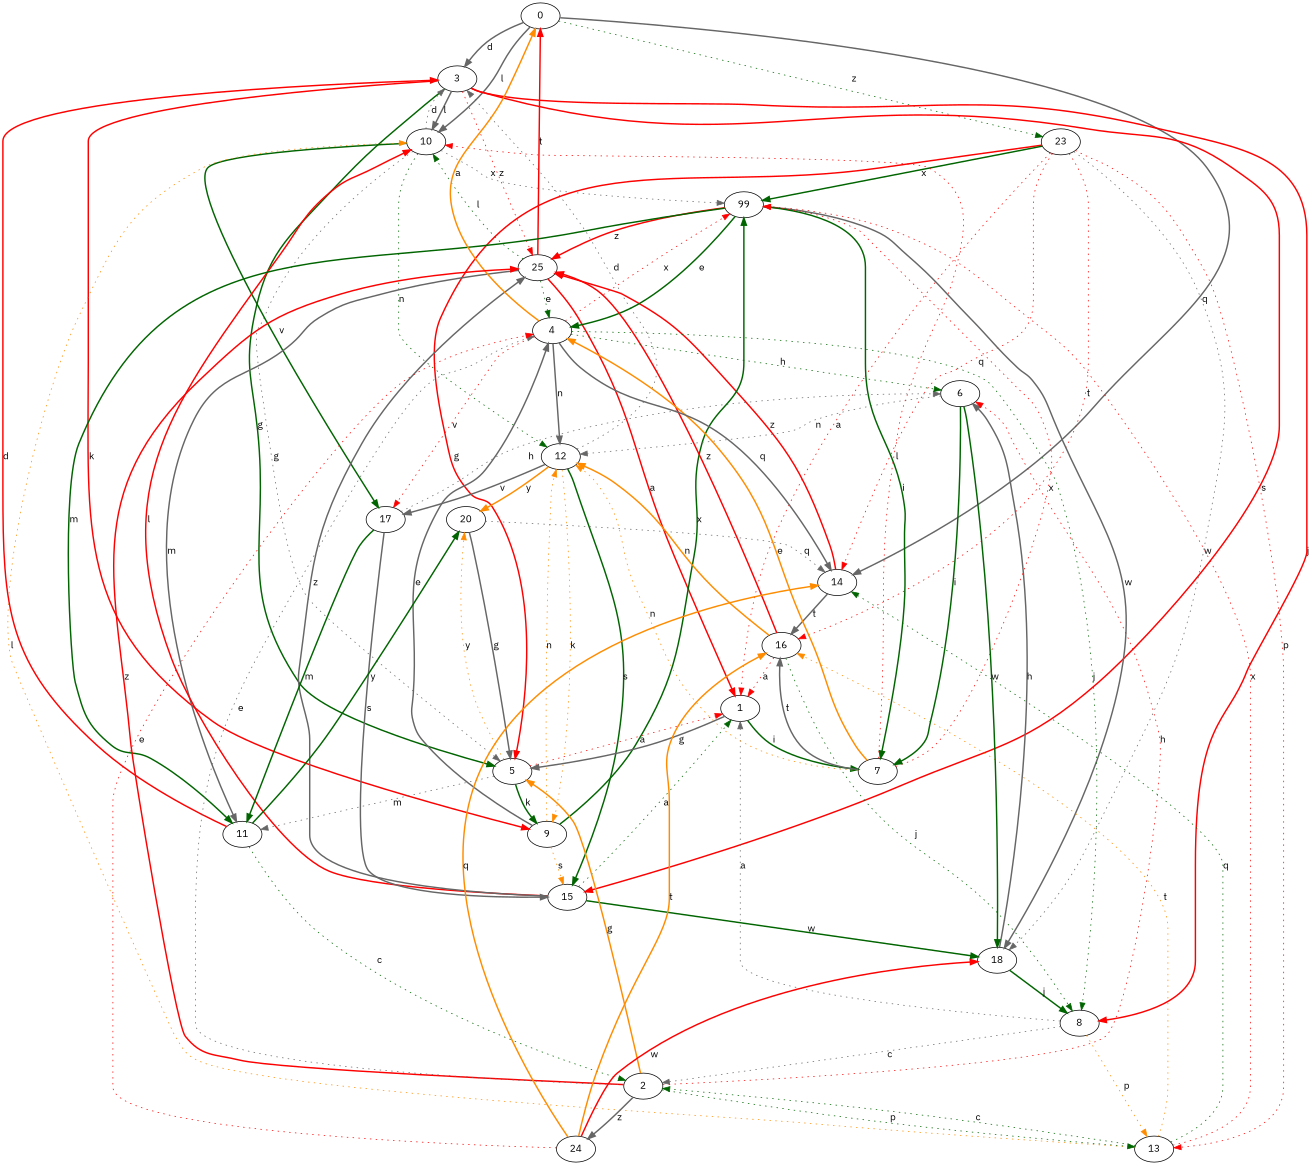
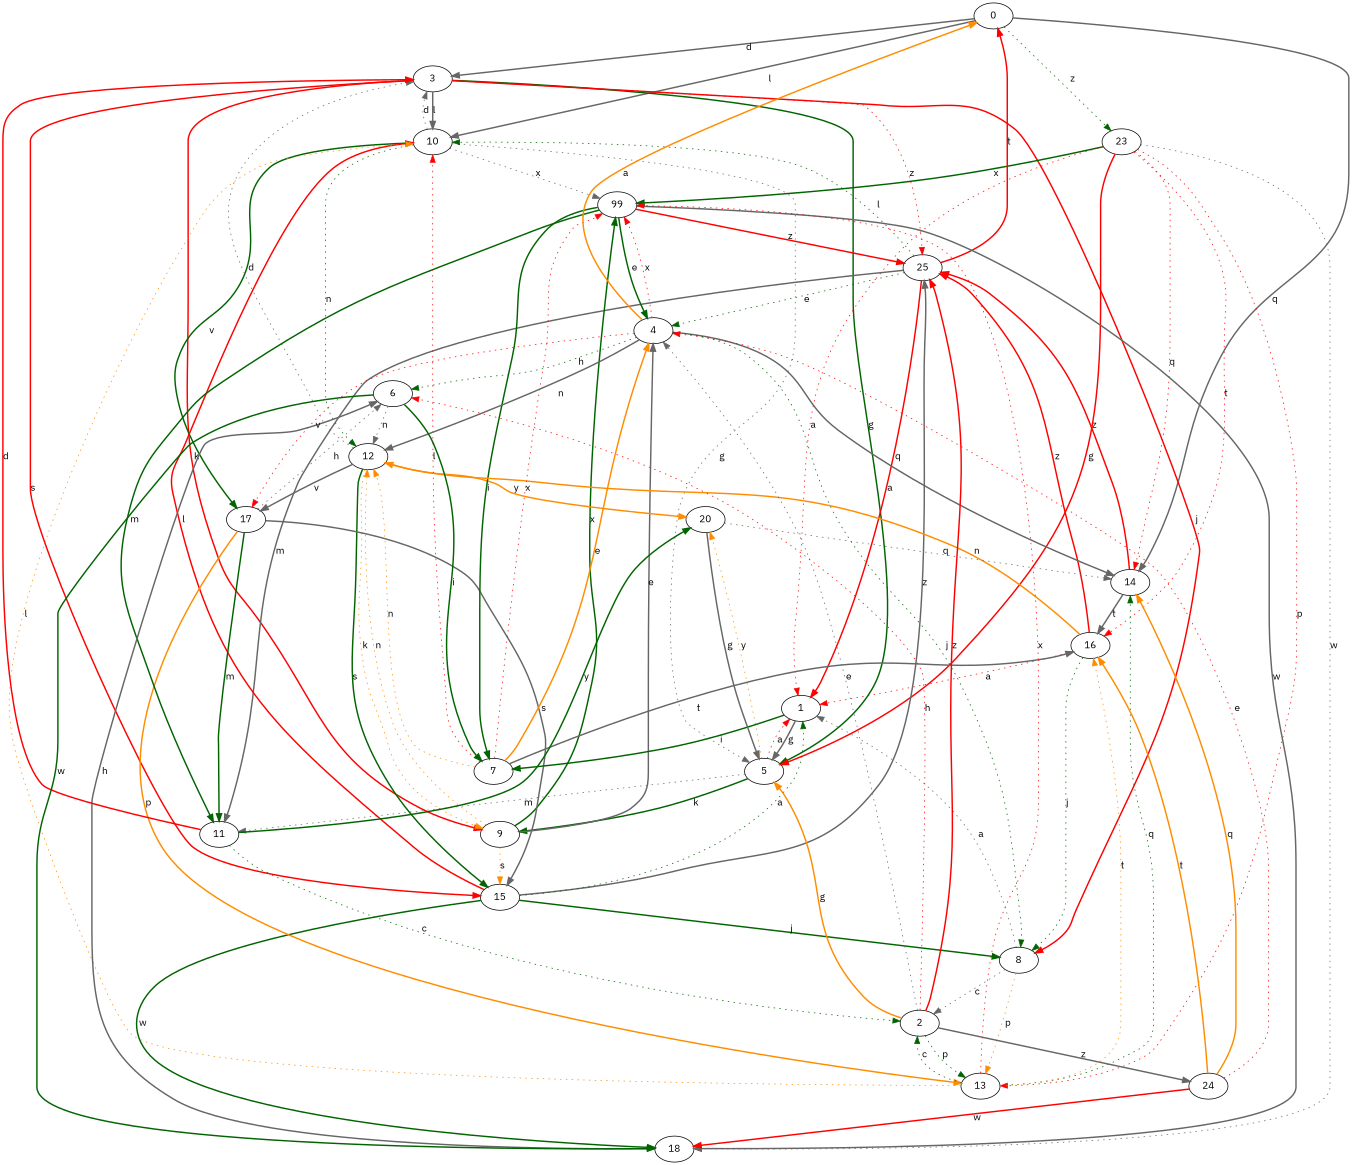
edge "17" -> "13": added, label "p"
edge "18" -> "8": now "15" -> "8"
